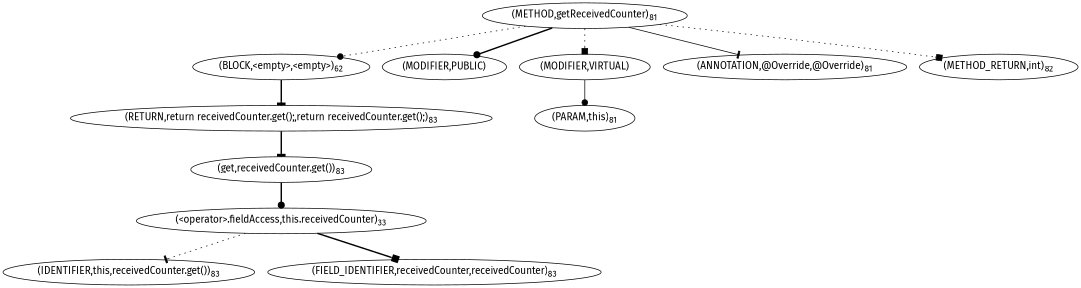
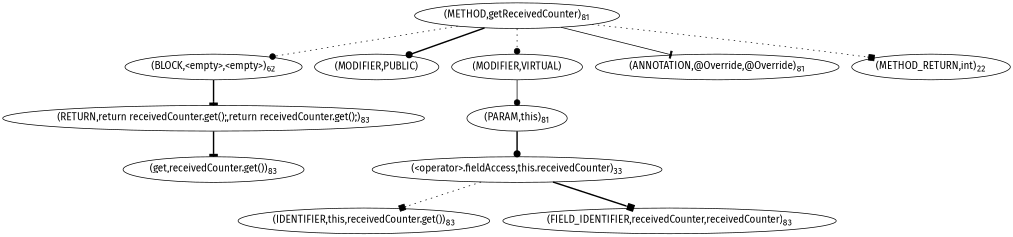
edge "(METHOD,getReceivedCounter)" -> "(MODIFIER,VIRTUAL)": arrowhead box -> dot
node "(METHOD_RETURN,int)": text "82" -> "22"
edge "(get,receivedCounter.get())" -> "(<operator>.fieldAccess,this.receivedCounter)": now "(PARAM,this)" -> "(<operator>.fieldAccess,this.receivedCounter)"
edge "(<operator>.fieldAccess,this.receivedCounter)" -> "(IDENTIFIER,this,receivedCounter.get())": arrowhead tee -> box
